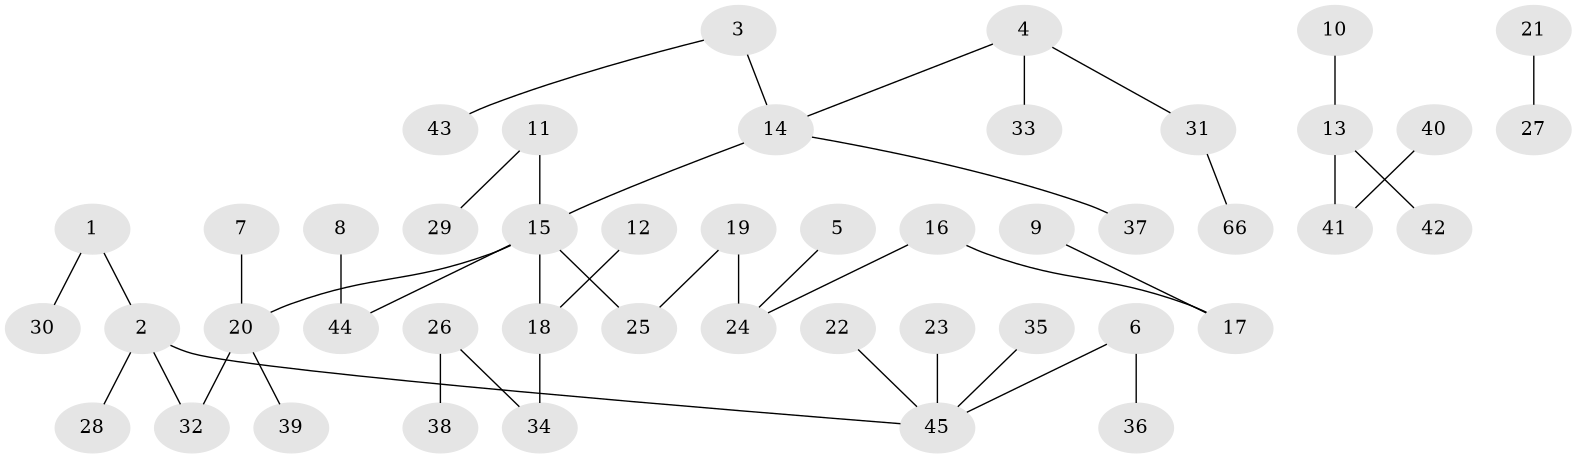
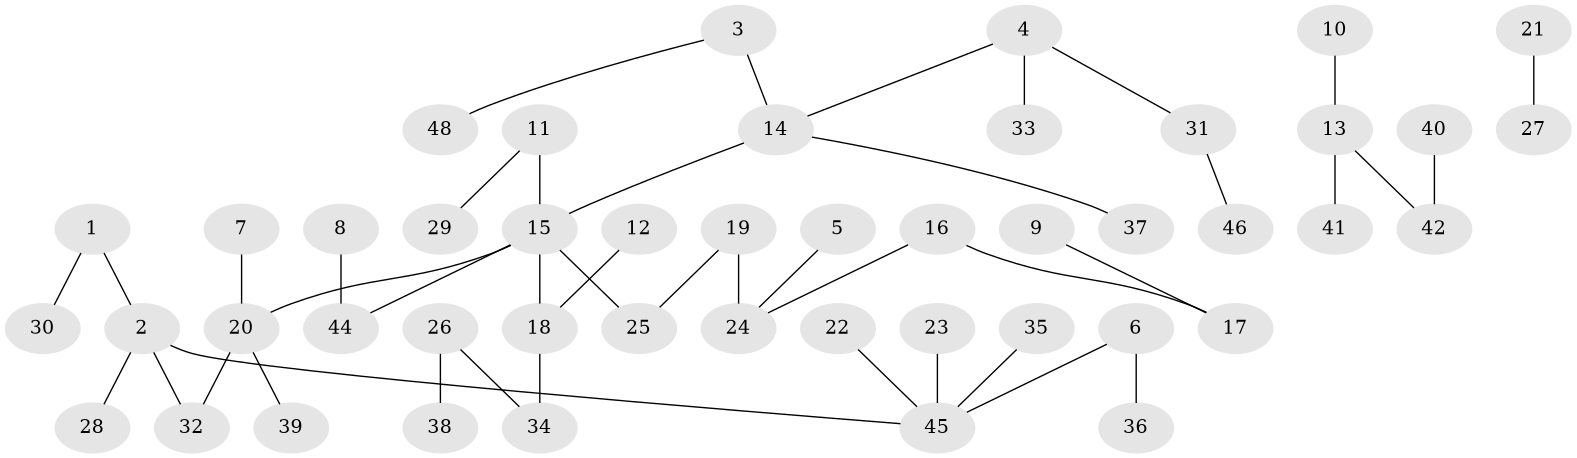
node "43": label "43" -> "48"
edge "40" -- "41": now "40" -- "42"
node "66": label "66" -> "46"
